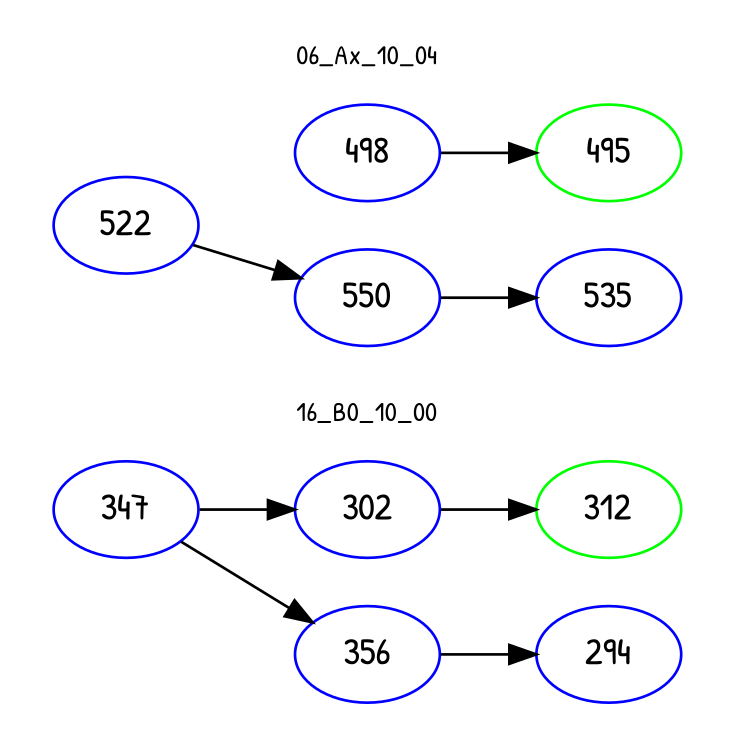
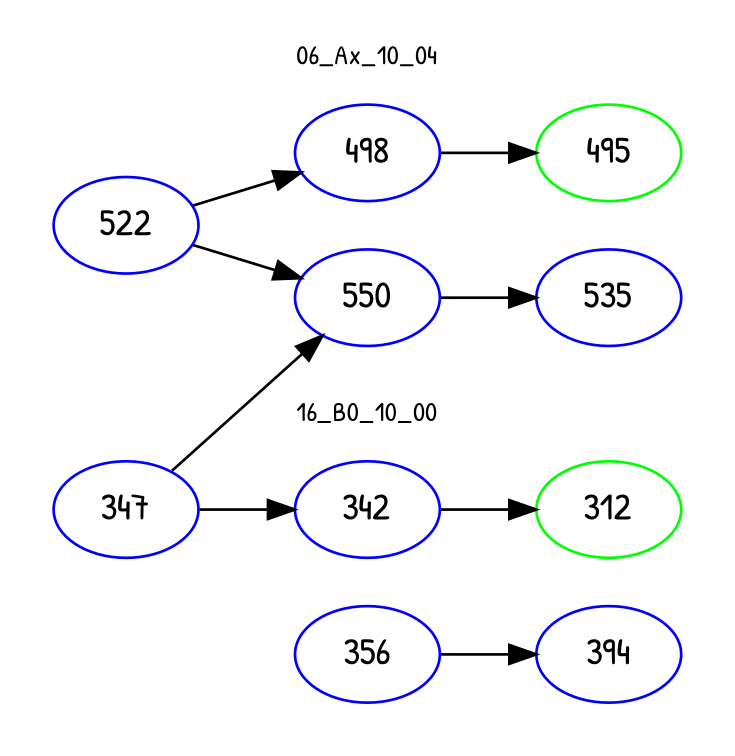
edge "522" -> "498": added
node "302": label "302" -> "342"
edge "347" -> "356": now "347" -> "550"
node "294": label "294" -> "394"
